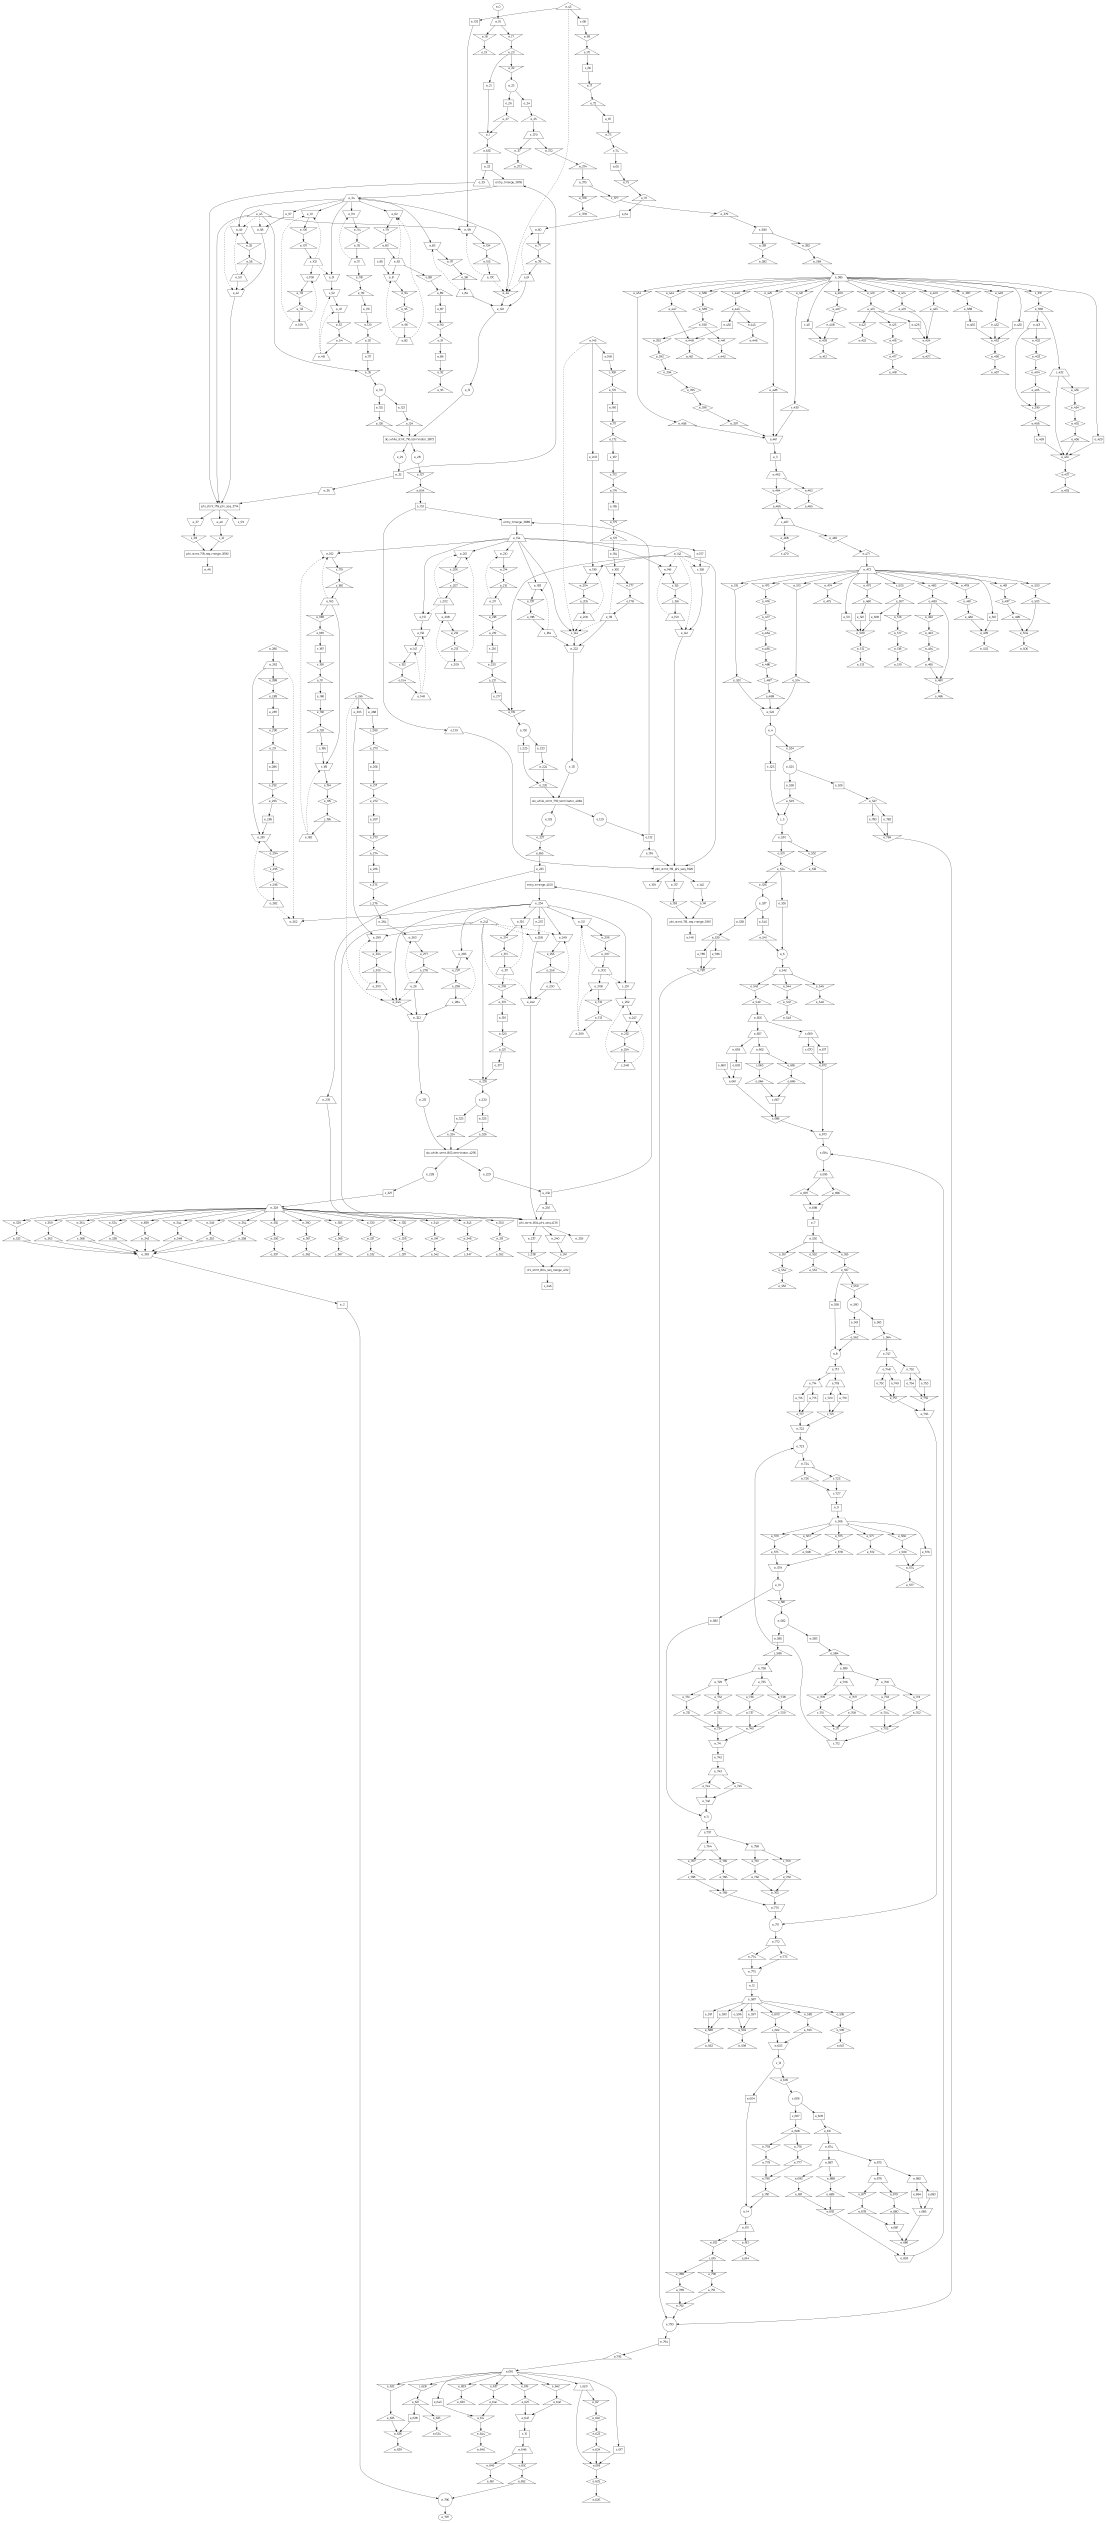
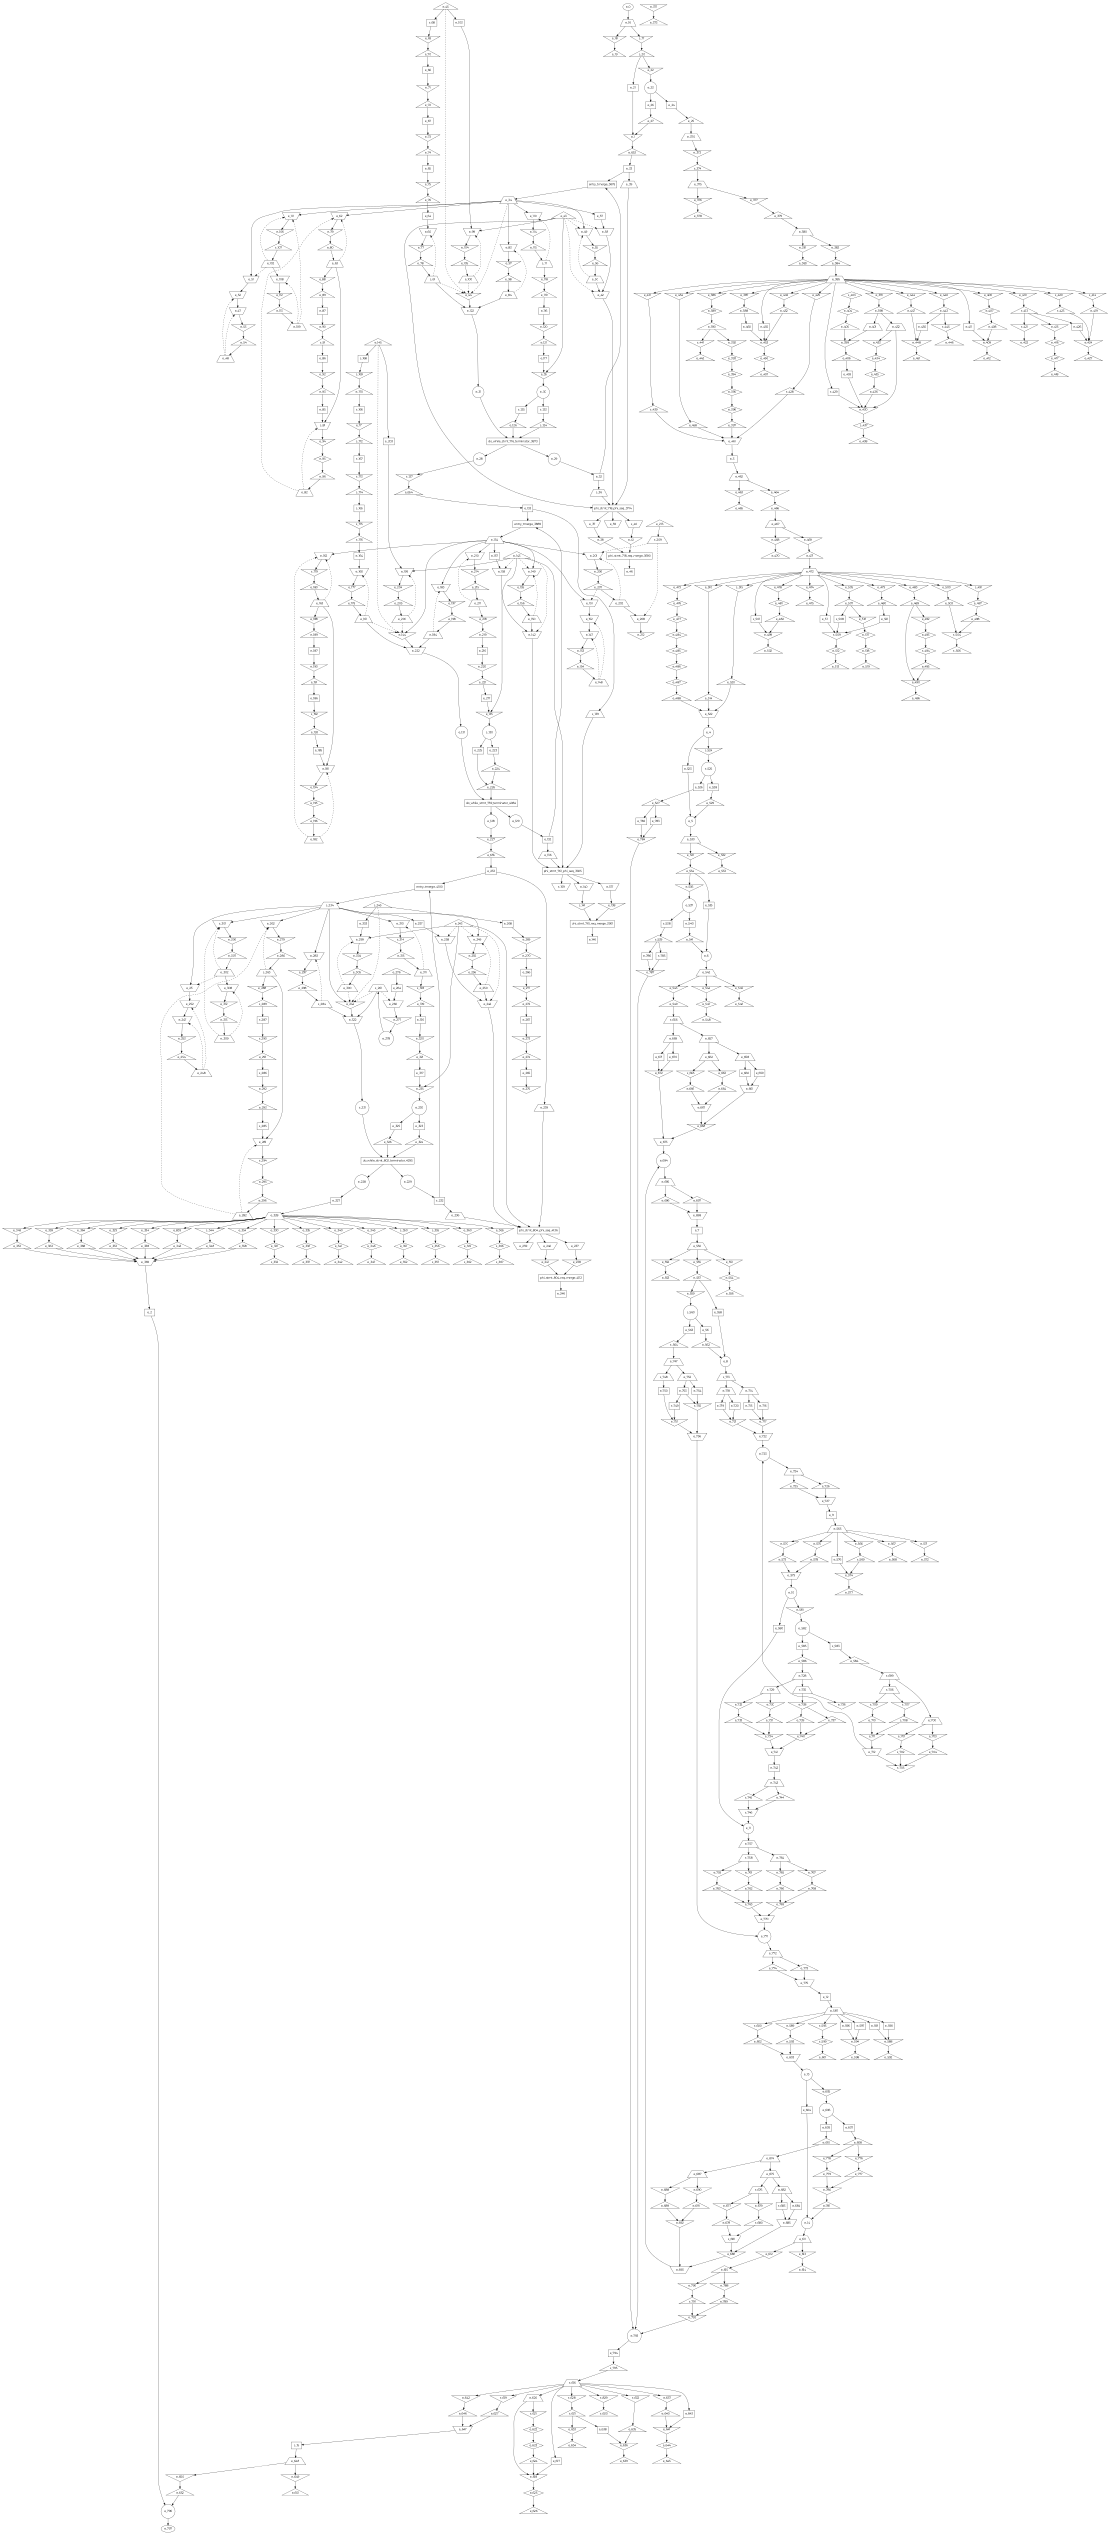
edge "e_370" -> "e_371": removed
edge "e_34" -> "e_44": style solid -> dashed
node "e_422": shape triangle -> invtriangle
node "e_402": removed
edge "e_93" -> "e_85": added
edge "e_202" -> "e_151": now "e_207" -> "e_151"
edge "e_212" -> "e_213": removed
edge "e_275" -> "e_276": removed
node "e_279": added
node "e_278": shape triangle -> circle
edge "e_658" -> "e_660": added
edge "e_748" -> "e_749": now "e_753" -> "e_749"
edge "e_736" -> "e_737": now "e_738" -> "e_737"
edge "e_705" -> "e_712": reversed
